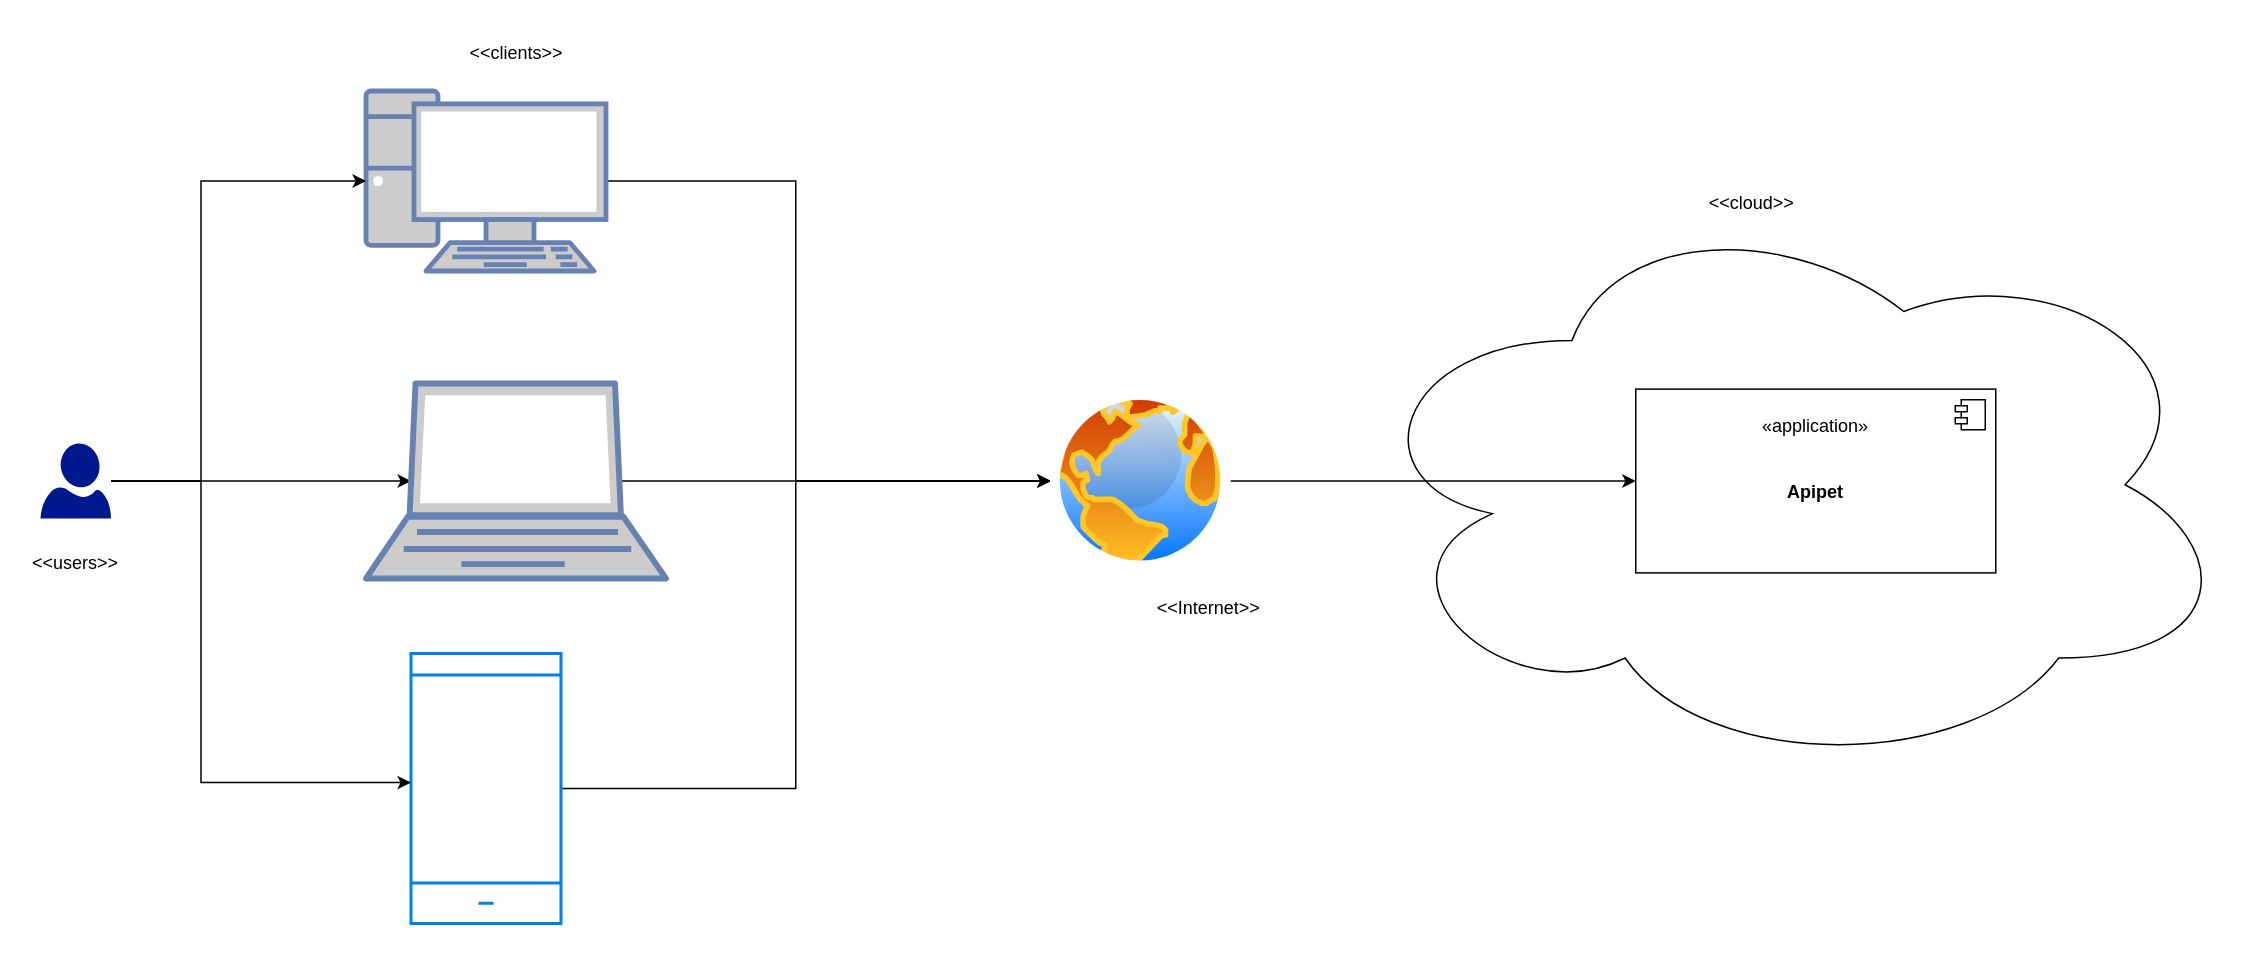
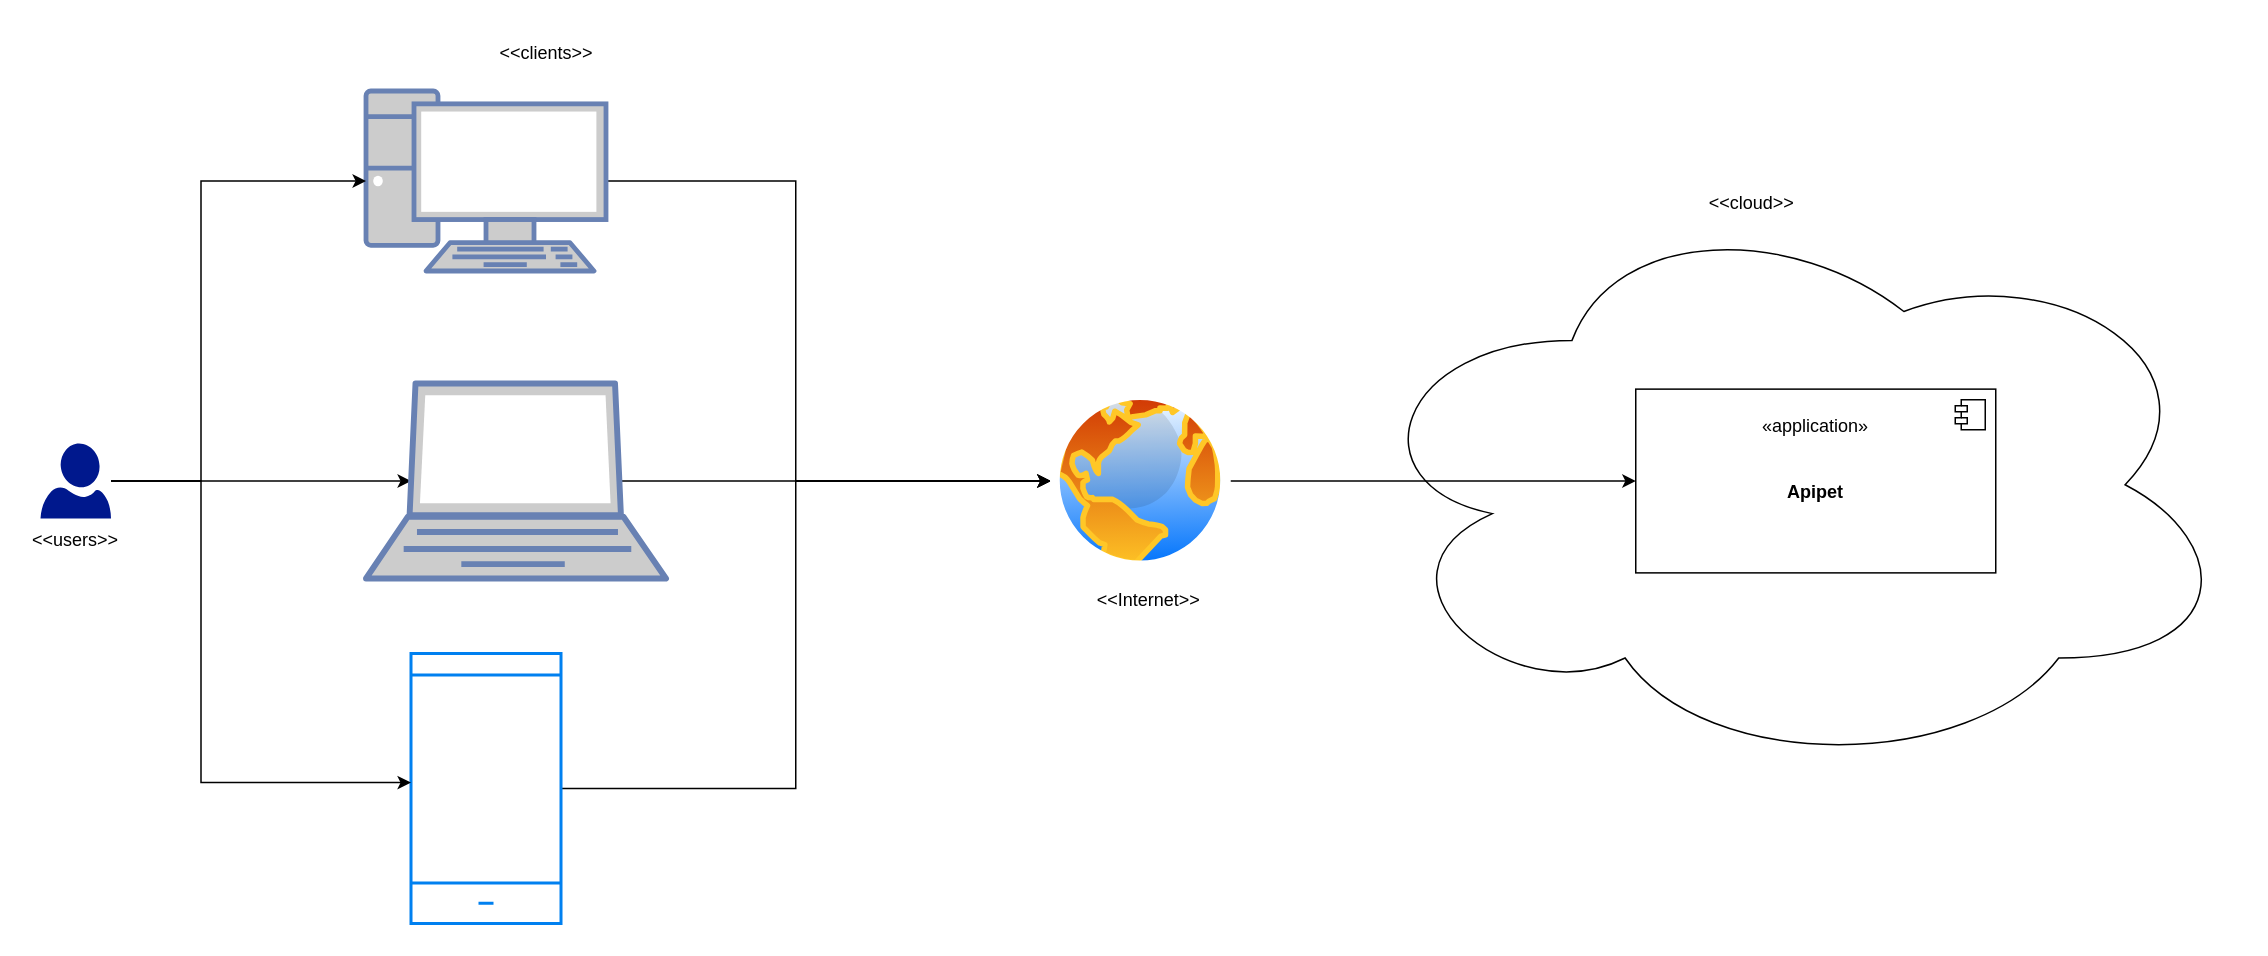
node "<<clients>>": moved (516, 53) -> (546, 53)
node "<<users>>": moved (76, 563) -> (76, 541)
node "<<Internet>>": moved (1208, 608) -> (1148, 601)
